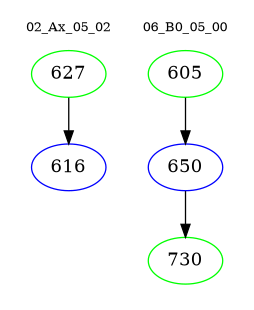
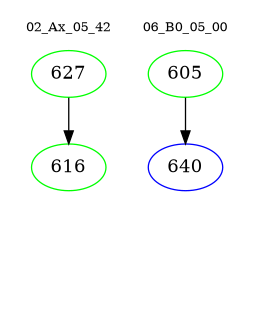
cluster "02_Ax_05_02": label "02_Ax_05_02" -> "02_Ax_05_42"
node "616": color blue -> green
node "650": label "650" -> "640"
node "730": removed
